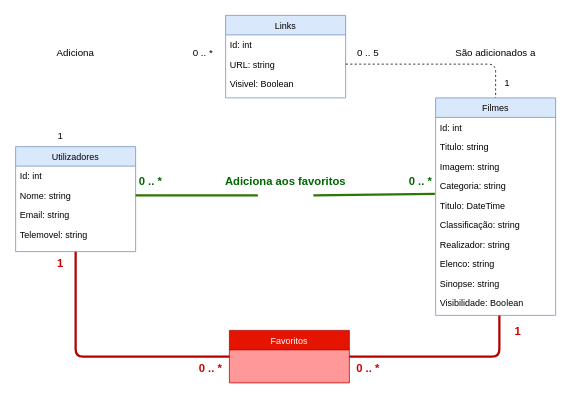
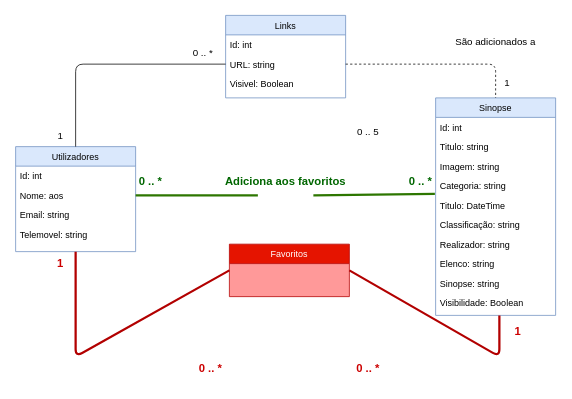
node "Adiciona": removed
node "0 .. 5": moved (368, 53) -> (368, 132)
node "São adicionados a": moved (495, 53) -> (495, 42)
edge "URL: string" -- "Utilizadores": added
node "Filmes": label "Filmes" -> "Sinopse"
node "Nome: string": label "Nome: string" -> "Nome: aos"
node "Favoritos": moved (289, 357) -> (289, 270)
